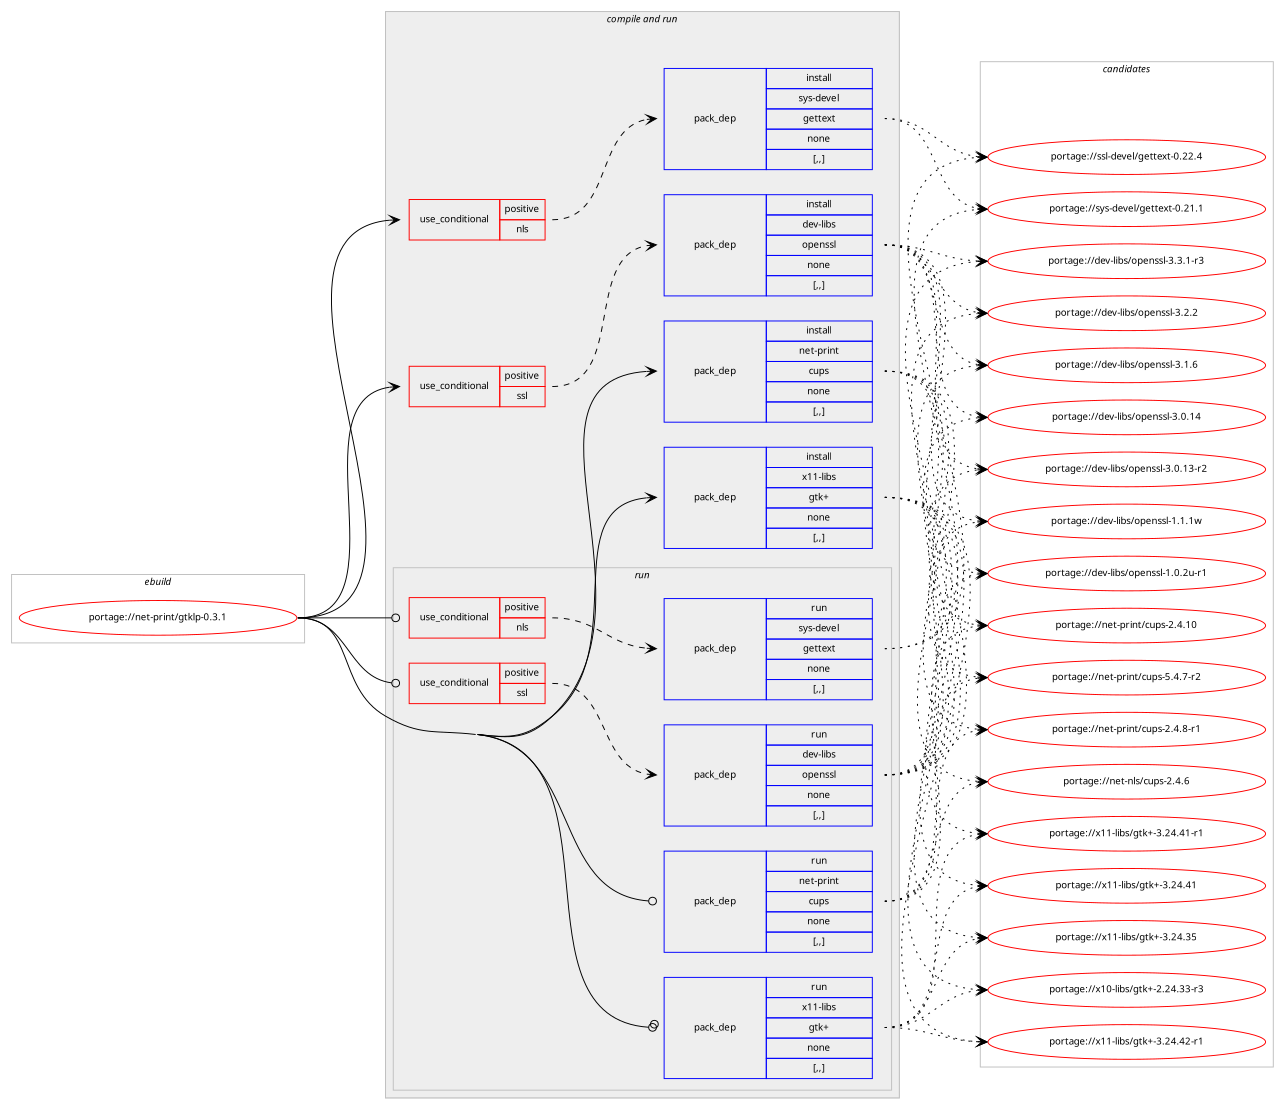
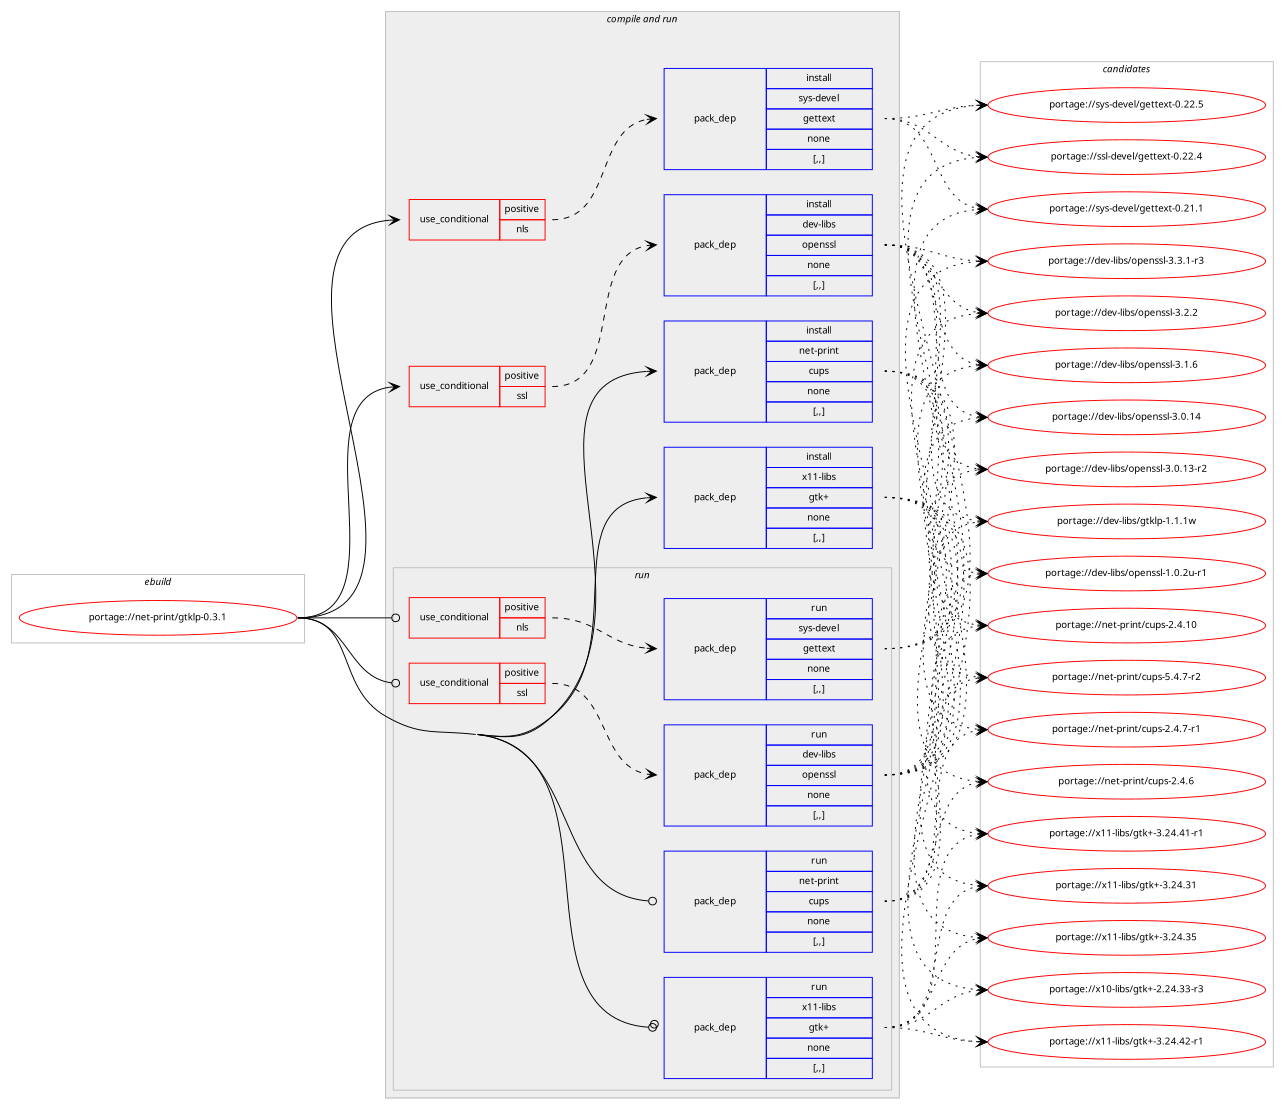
node "portage://sys-devel/gettext-0.22.5": added
node "portage://dev-libs/openssl-1.1.1w": label "portage://dev-libs/openssl-1.1.1w" -> "portage://dev-libs/gtklp-1.1.1w"
node "portage://net-print/cups-2.4.8-r1": label "portage://net-print/cups-2.4.8-r1" -> "portage://net-print/cups-2.4.7-r1"
node "portage://net-nls/cups-2.4.6": label "portage://net-nls/cups-2.4.6" -> "portage://net-print/cups-2.4.6"
node "portage://x11-libs/gtk+-3.24.41": label "portage://x11-libs/gtk+-3.24.41" -> "portage://x11-libs/gtk+-3.24.31"
